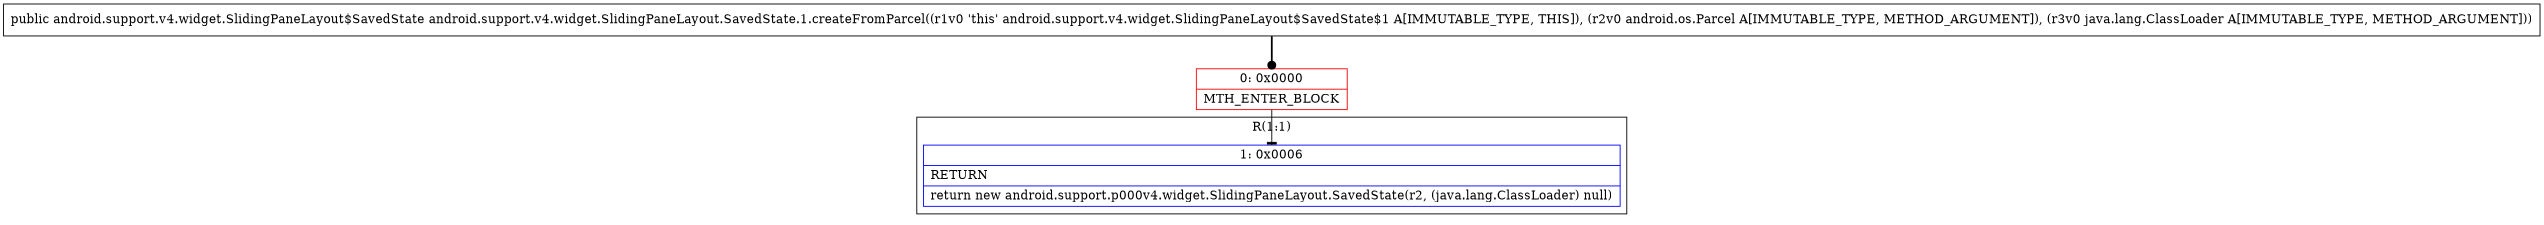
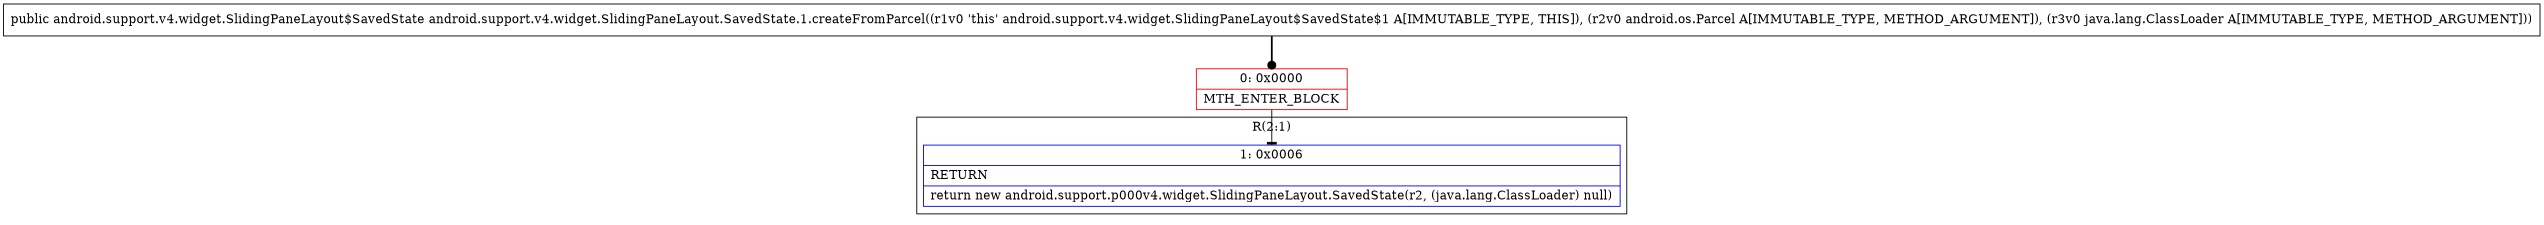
cluster "R(1:1)": label "R(1:1)" -> "R(2:1)"
